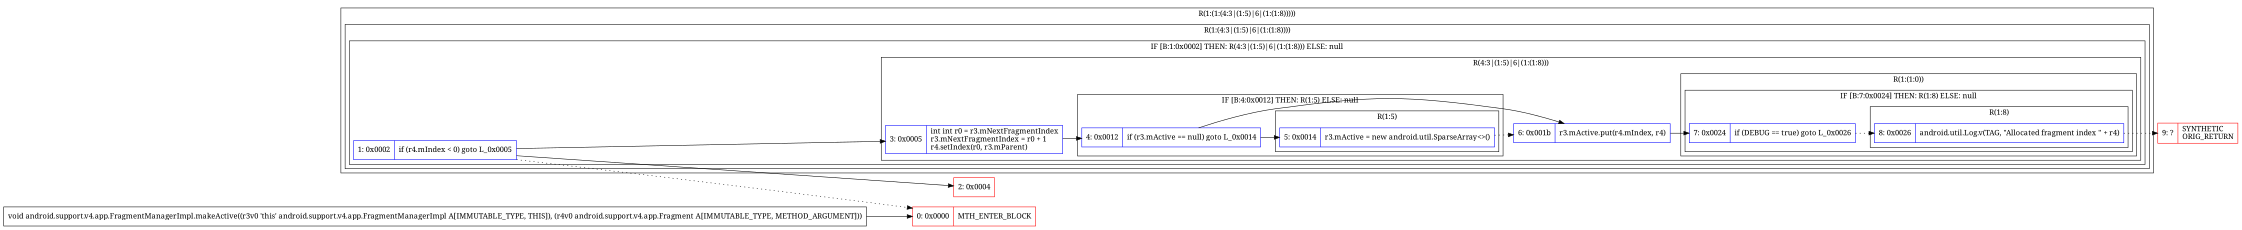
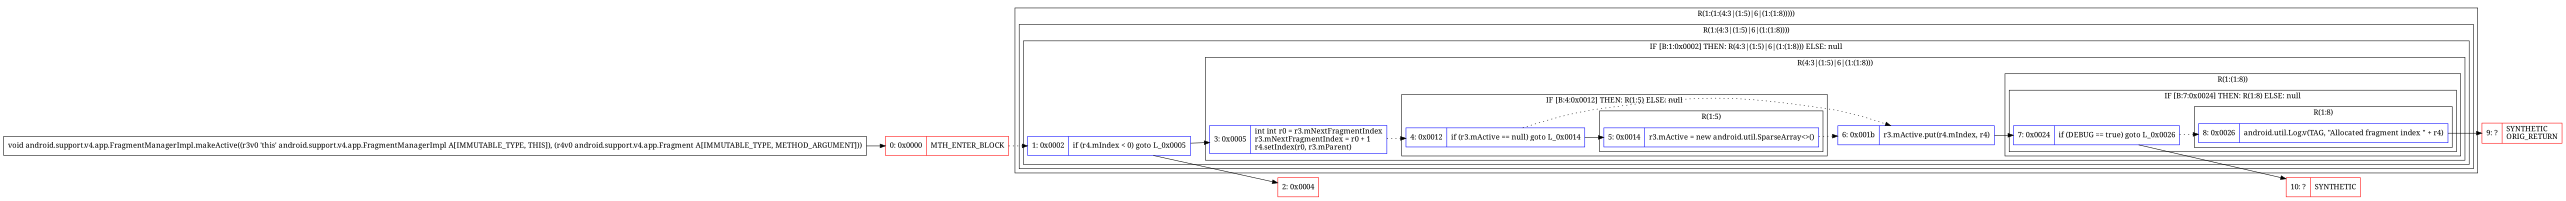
cluster "R(1:(1:0))": label "R(1:(1:0))" -> "R(1:(1:8))"
edge "4: 0x0012" -> "6: 0x001b": style solid -> dotted
edge "8: 0x0026" -> "9: ?": style dotted -> solid
edge "3: 0x0005" -> "4: 0x0012": style solid -> dotted
edge "1: 0x0002" -> "0: 0x0000": reversed
node "10: ?": added
